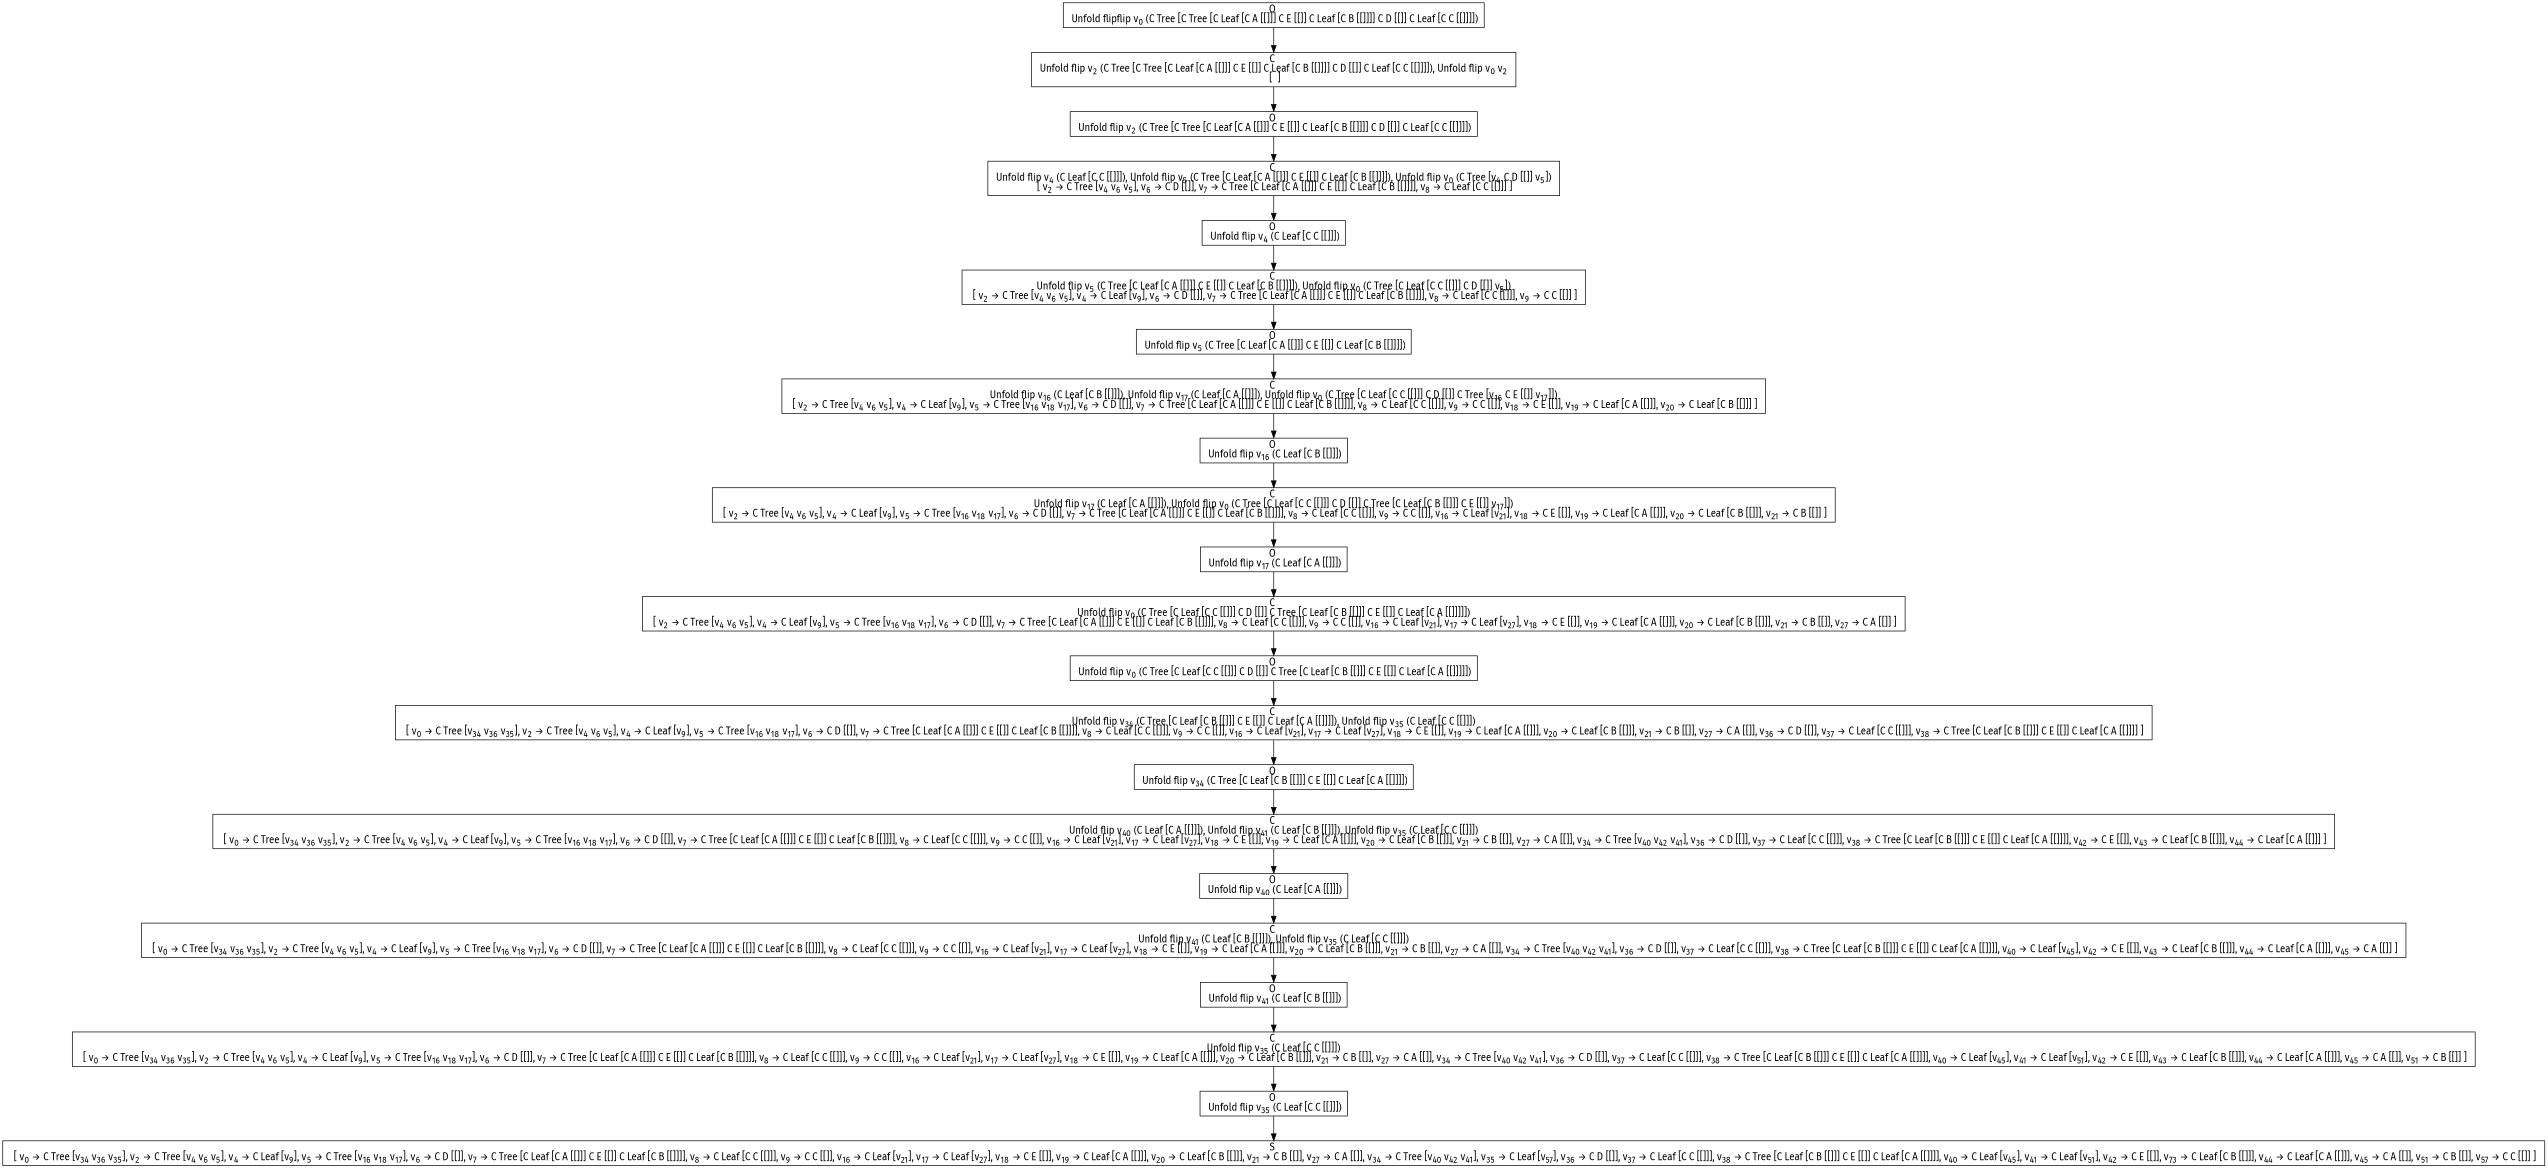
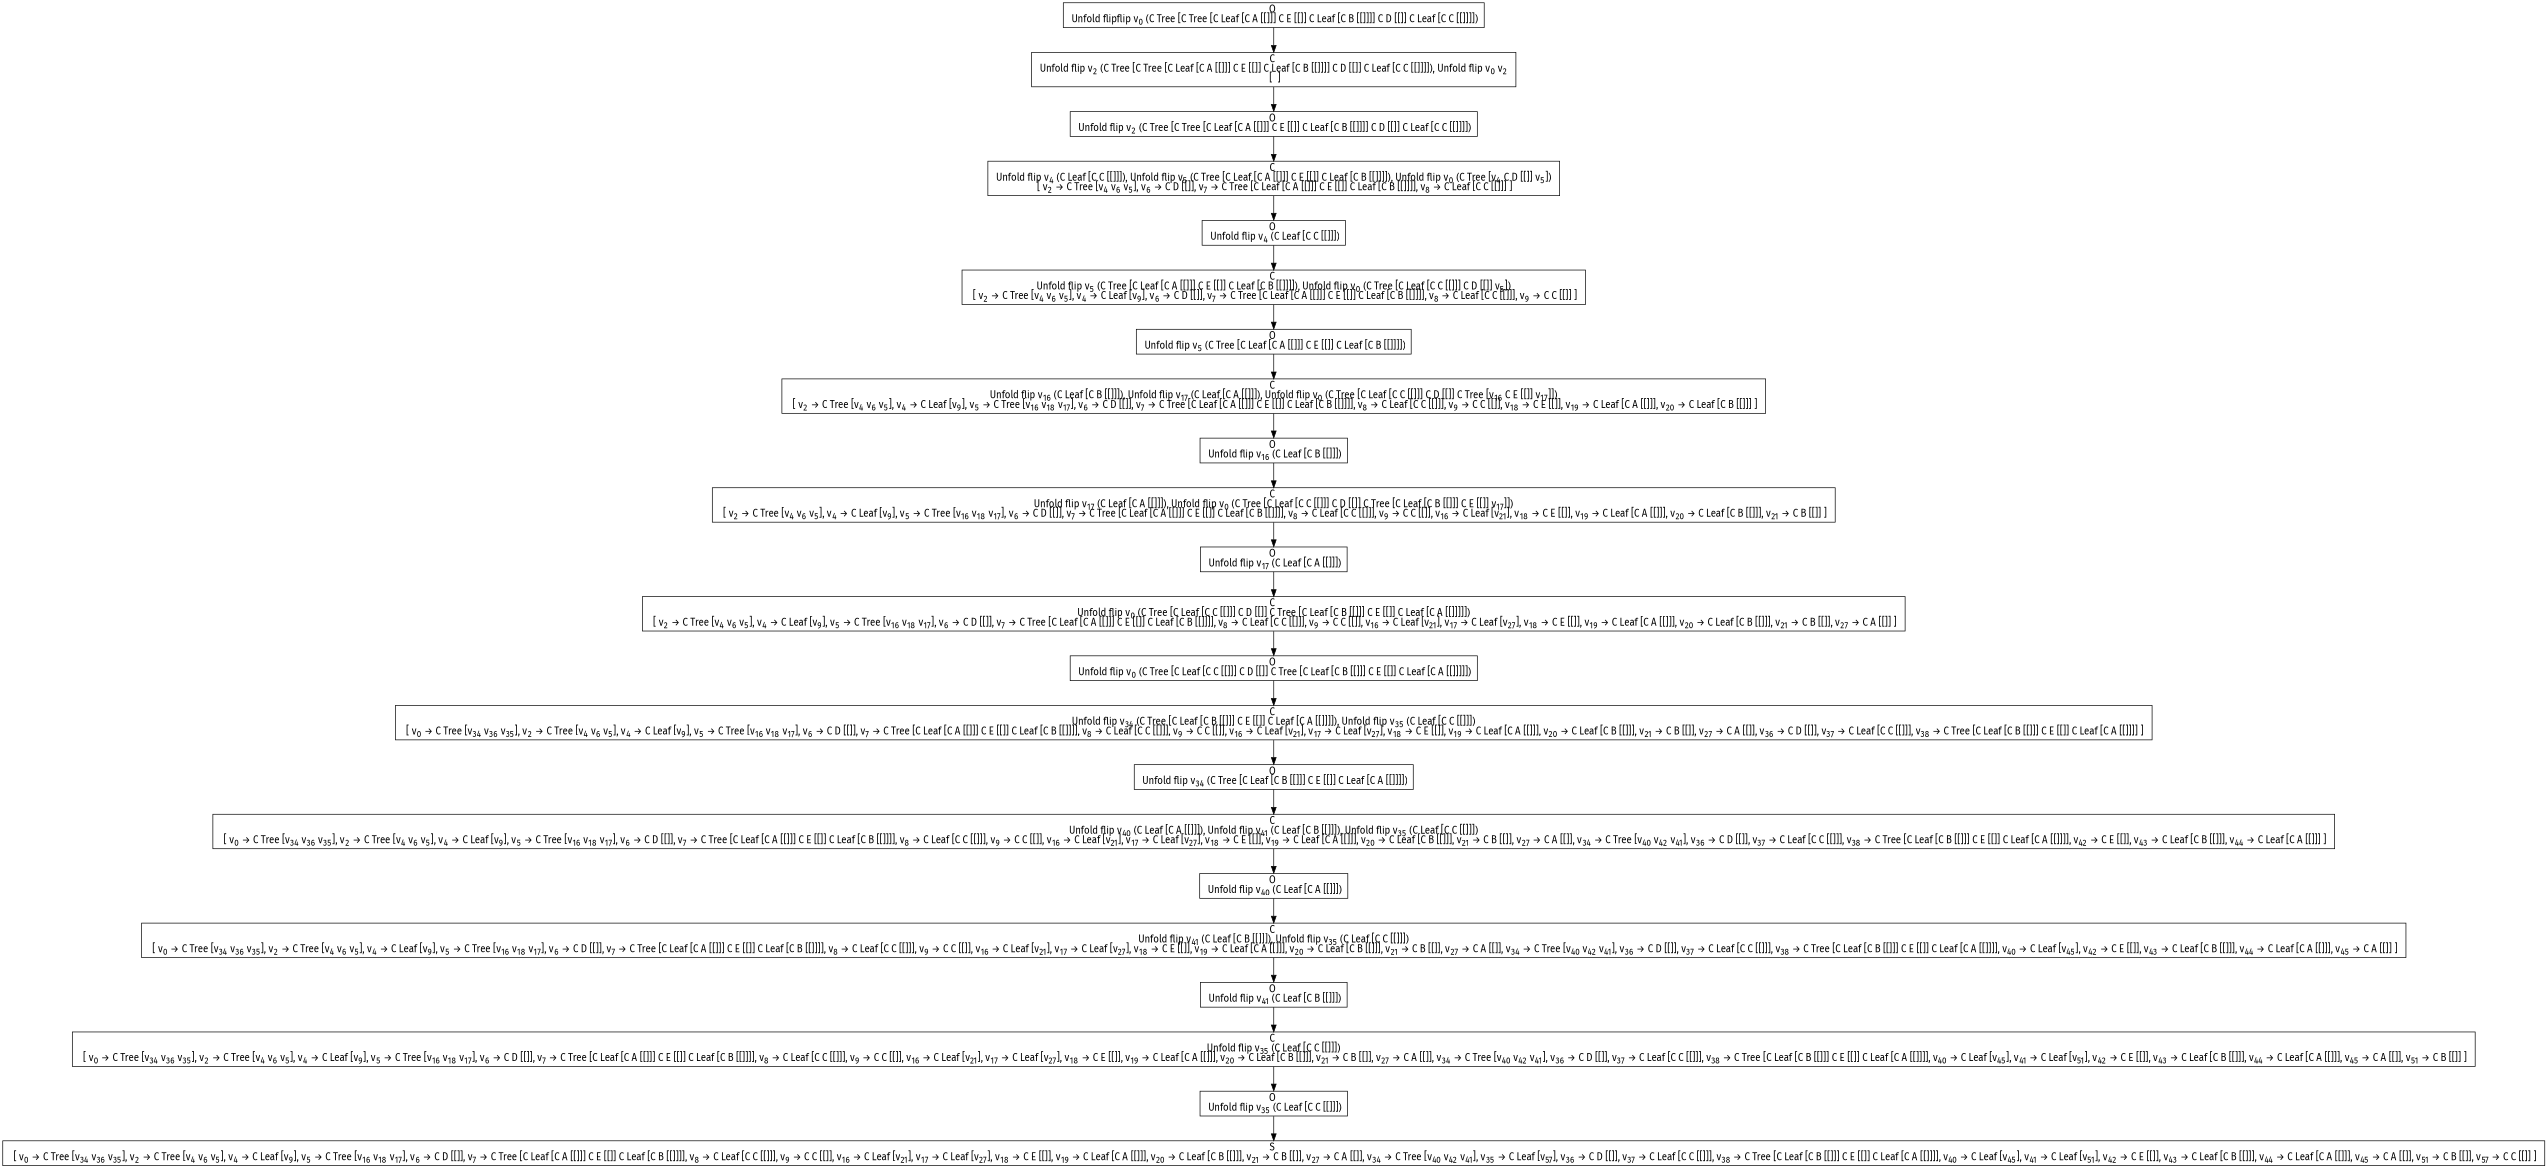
node "S": text "73" -> "43"
